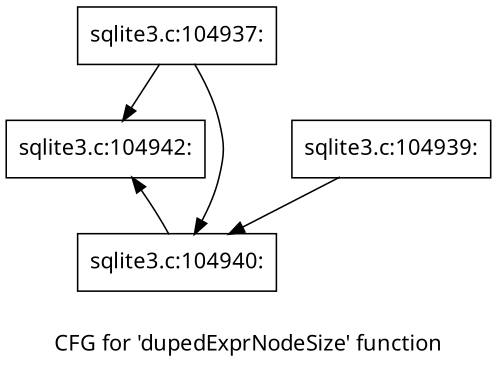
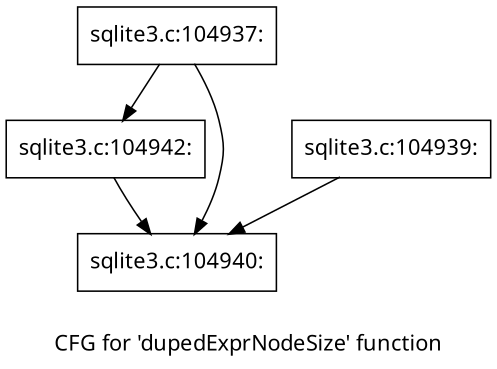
edge "sqlite3.c:104940:" -> "sqlite3.c:104942:": reversed
